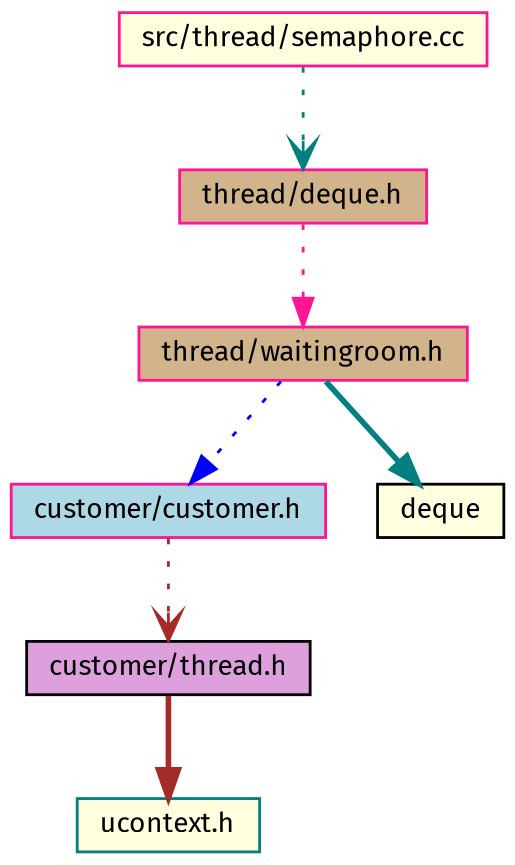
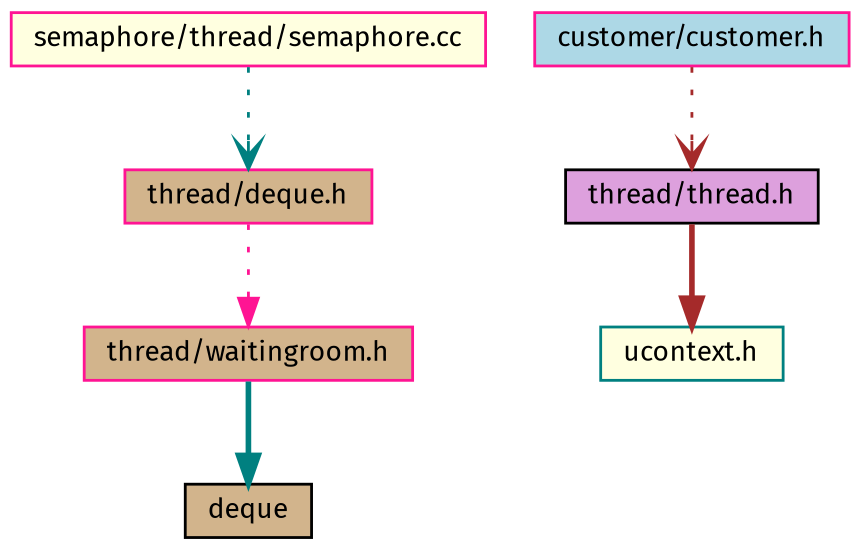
node "src/thread/semaphore.cc": label "src/thread/semaphore.cc" -> "semaphore/thread/semaphore.cc"
edge "thread/waitingroom.h" -> "customer/customer.h": removed
node "deque": fillcolor lightyellow -> tan
node "customer/thread.h": label "customer/thread.h" -> "thread/thread.h"
